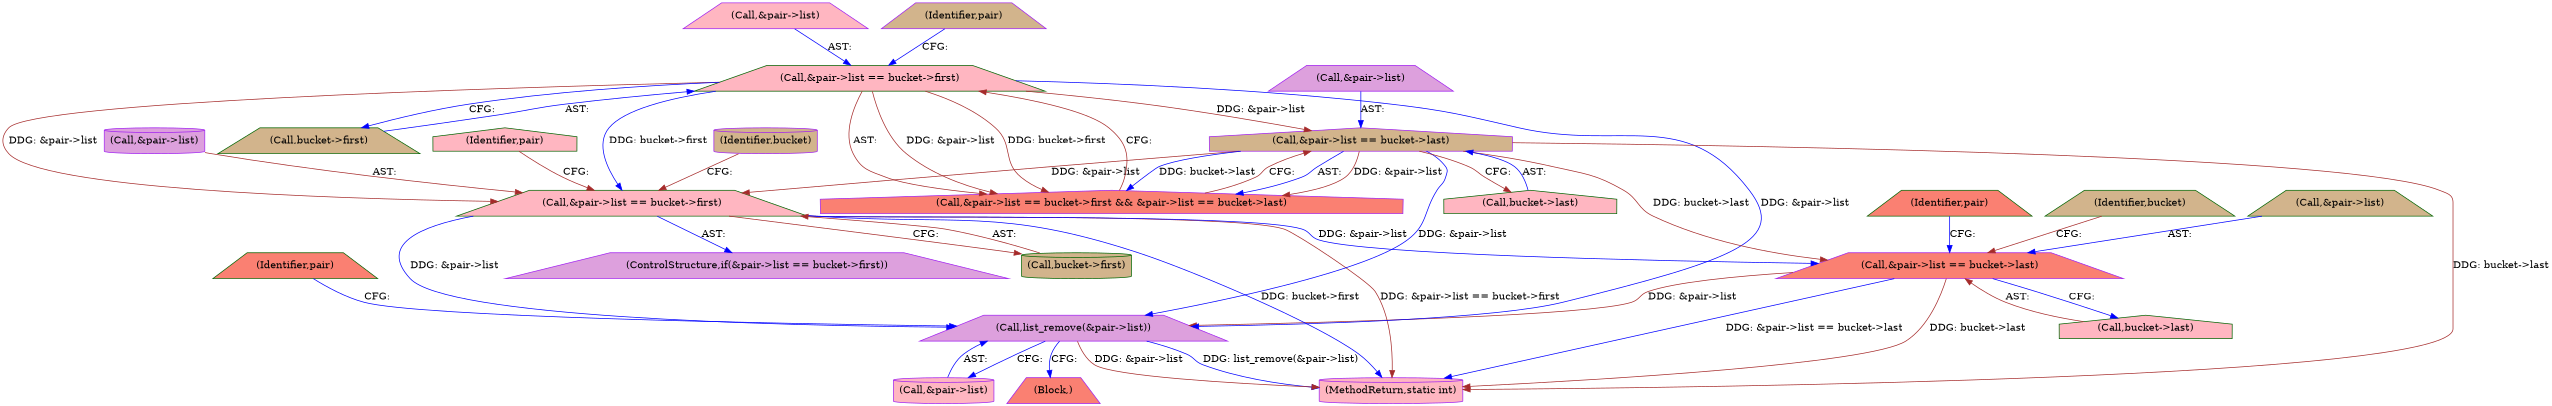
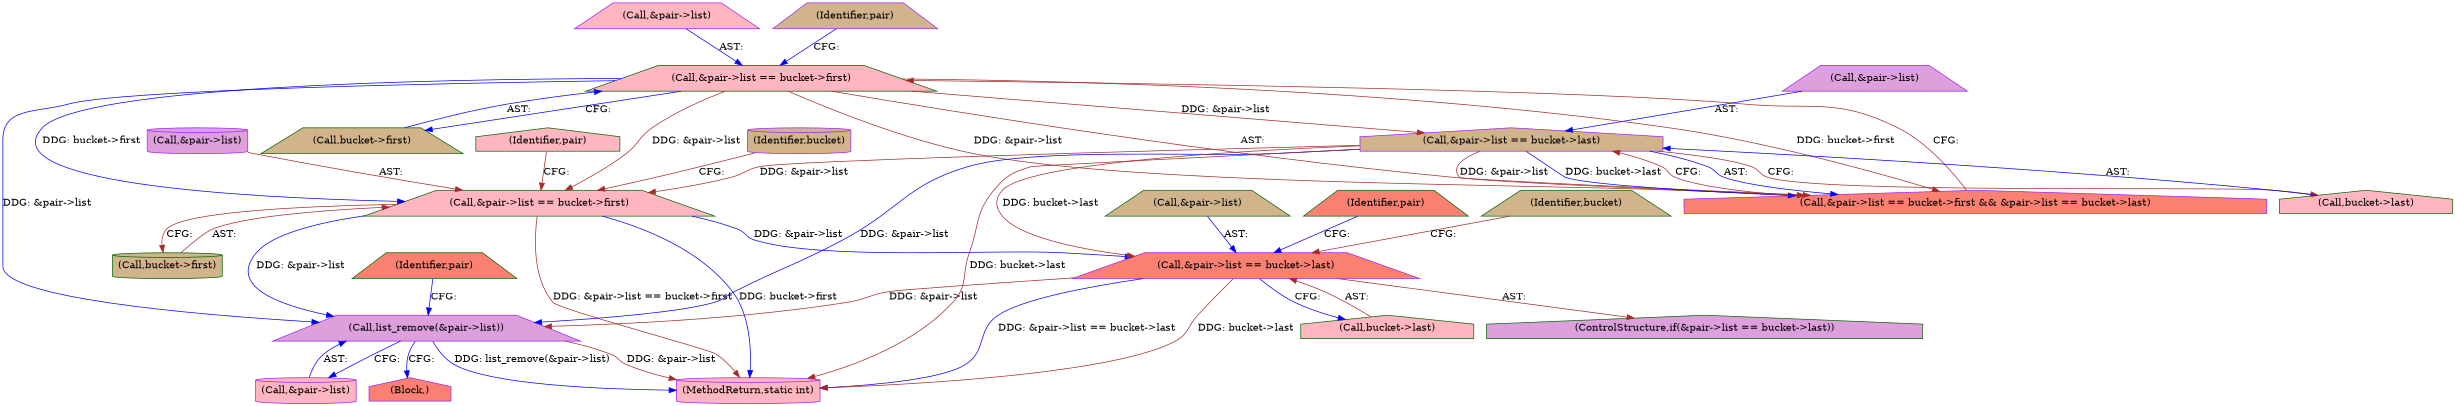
node "(ControlStructure,if(&pair->list == bucket->first))": removed
node "(ControlStructure,if(&pair->list == bucket->last))": added
node "(Block,)": shape trapezium -> house
